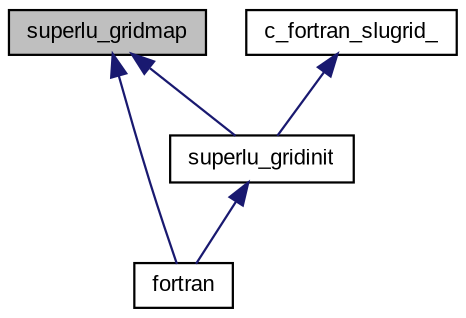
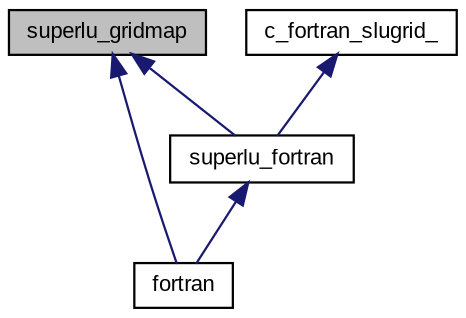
node "superlu_gridinit": label "superlu_gridinit" -> "superlu_fortran"
